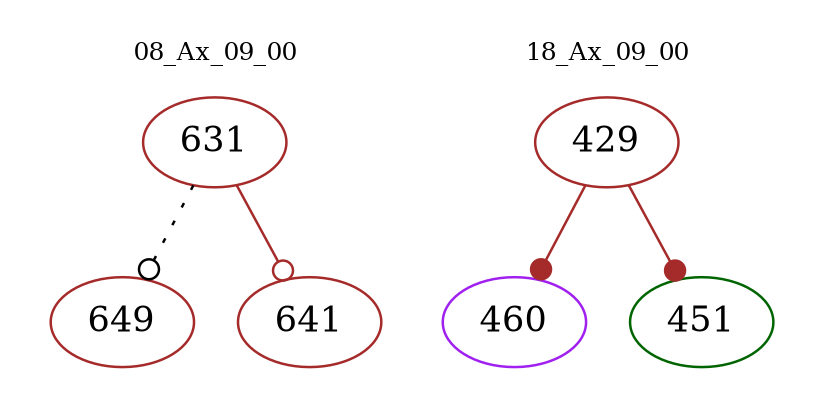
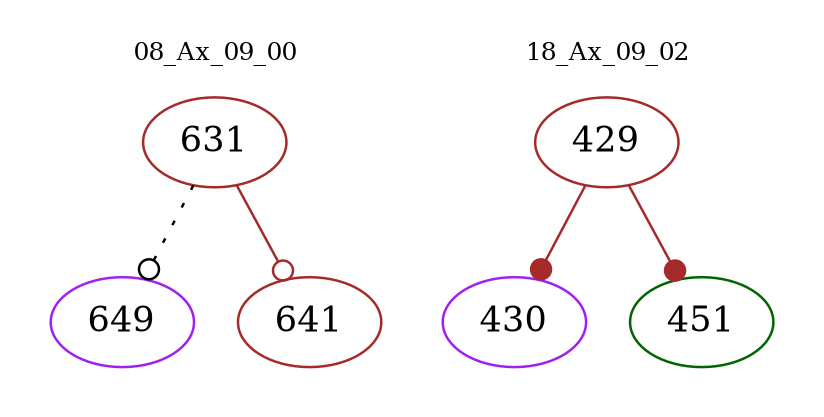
cluster "18_Ax_09_00": label "18_Ax_09_00" -> "18_Ax_09_02"
node "649": color brown -> purple
node "460": label "460" -> "430"
